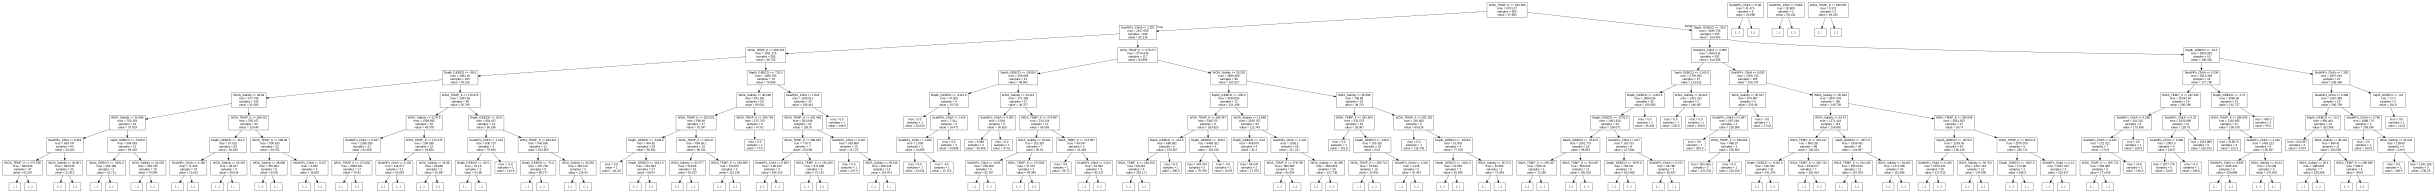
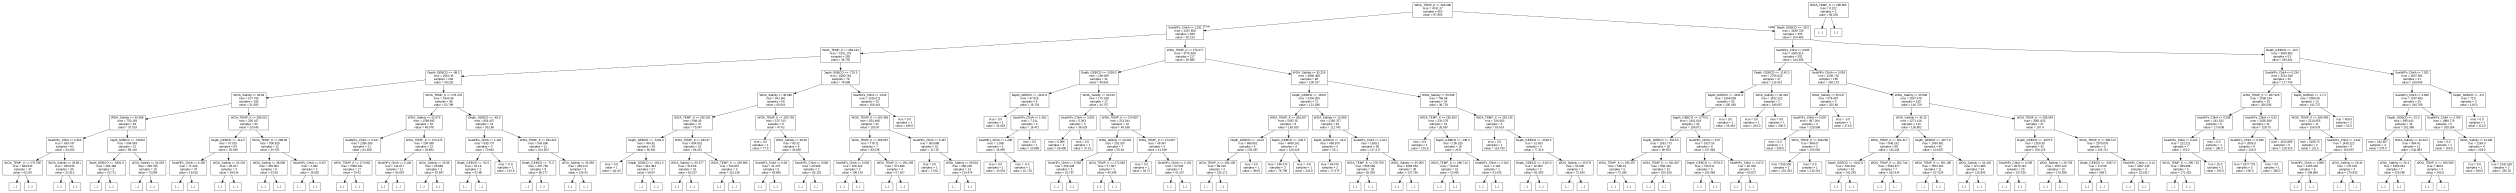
node "WOA_Salinity <= 38.48 mse = 60.32 samples = 8 value = 45.892": added
